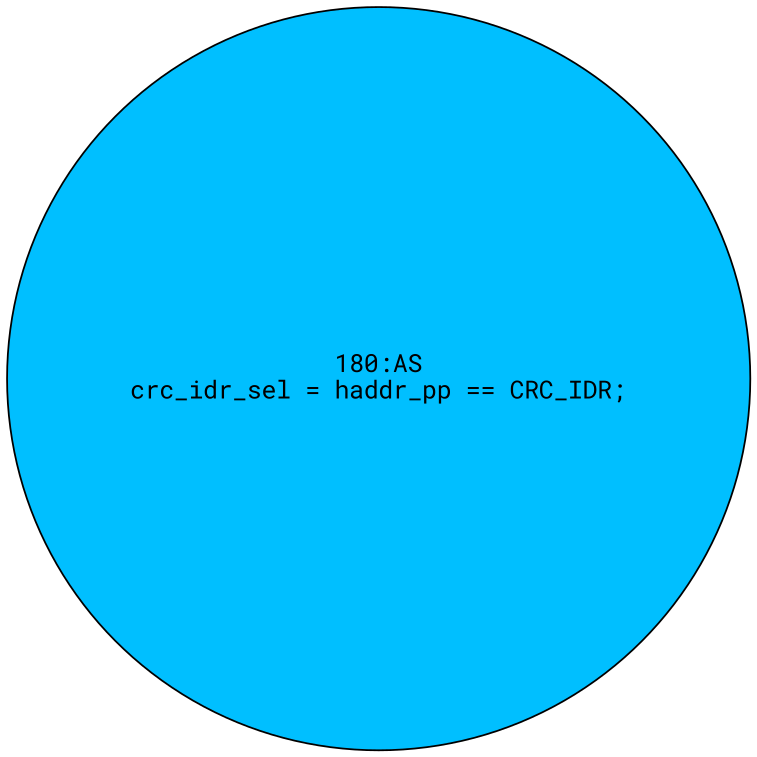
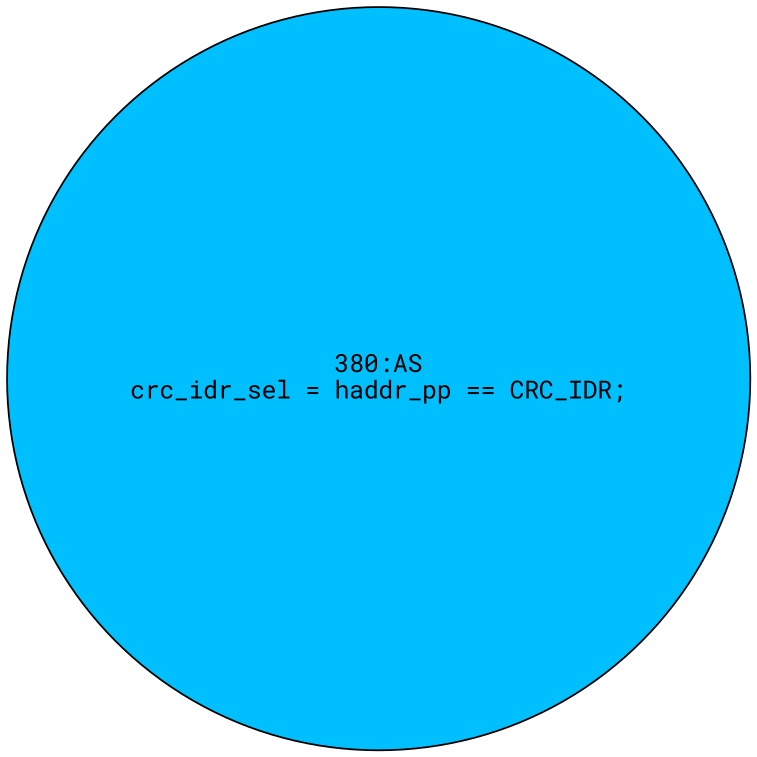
node "180:AS crc_idr_sel = haddr_pp == CRC_IDR;": label "180:AS crc_idr_sel = haddr_pp == CRC_IDR;" -> "380:AS crc_idr_sel = haddr_pp == CRC_IDR;"
